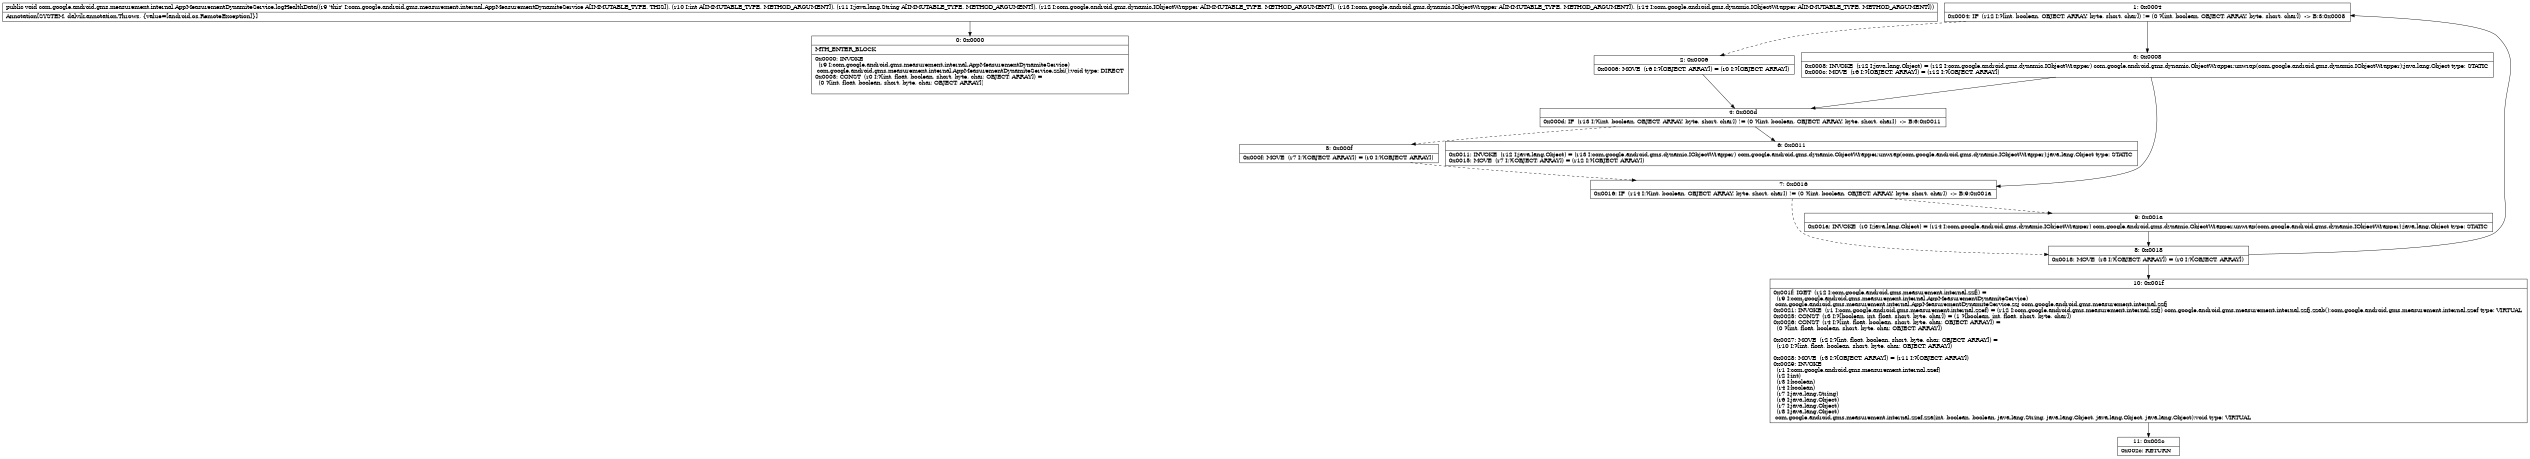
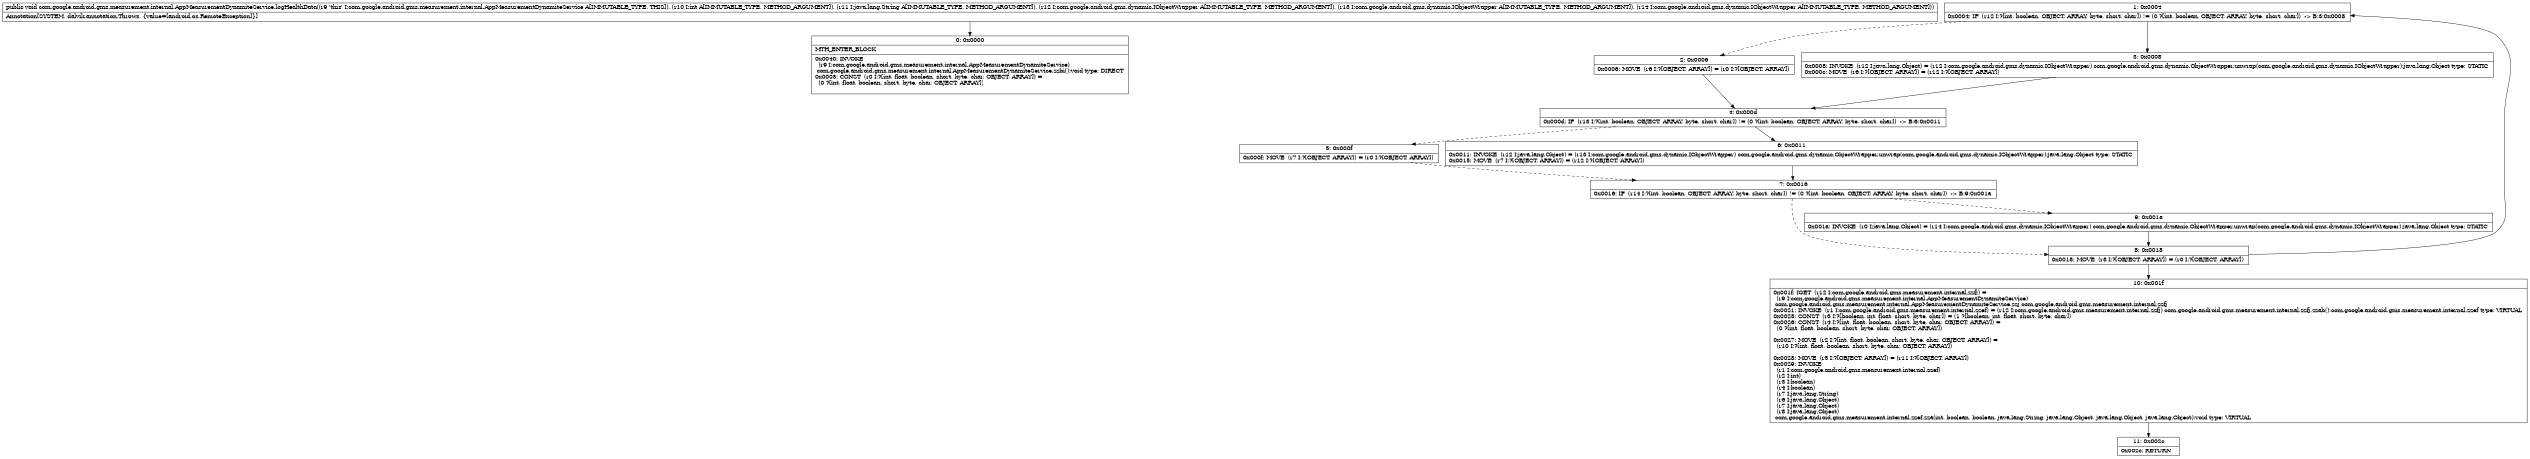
node "0: 0x0000": text "0x0000: INVOKE" -> "0x0040: INVOKE"
edge "3: 0x0008" -> "7: 0x0016": now "6: 0x0011" -> "7: 0x0016"
